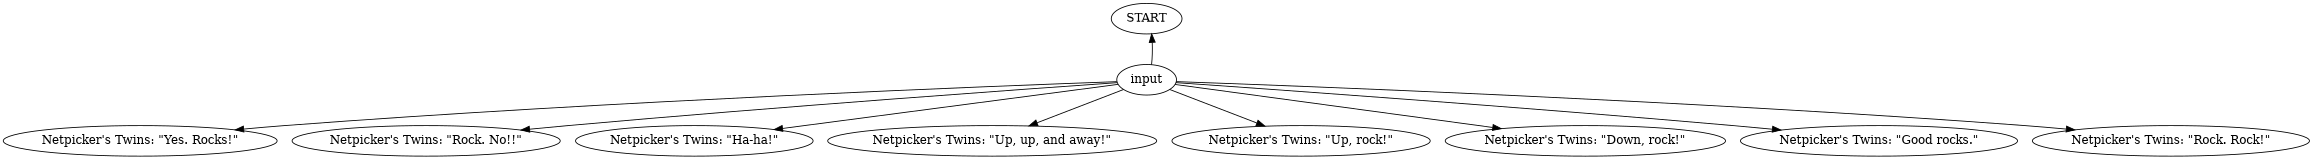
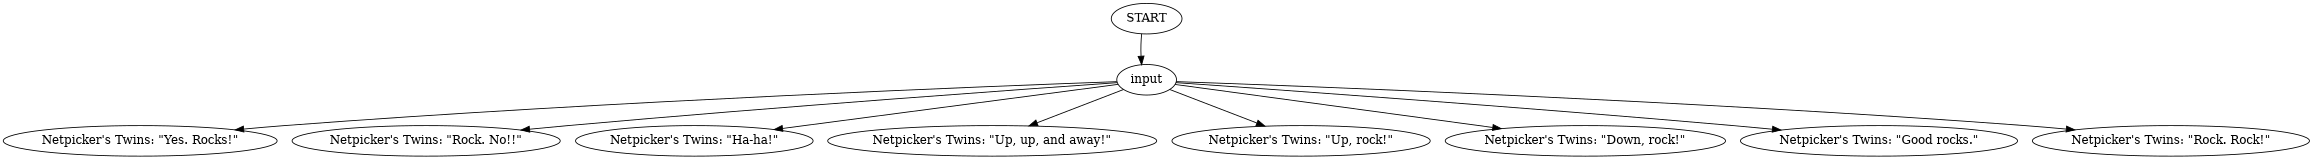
edge "input" -> "START": reversed
